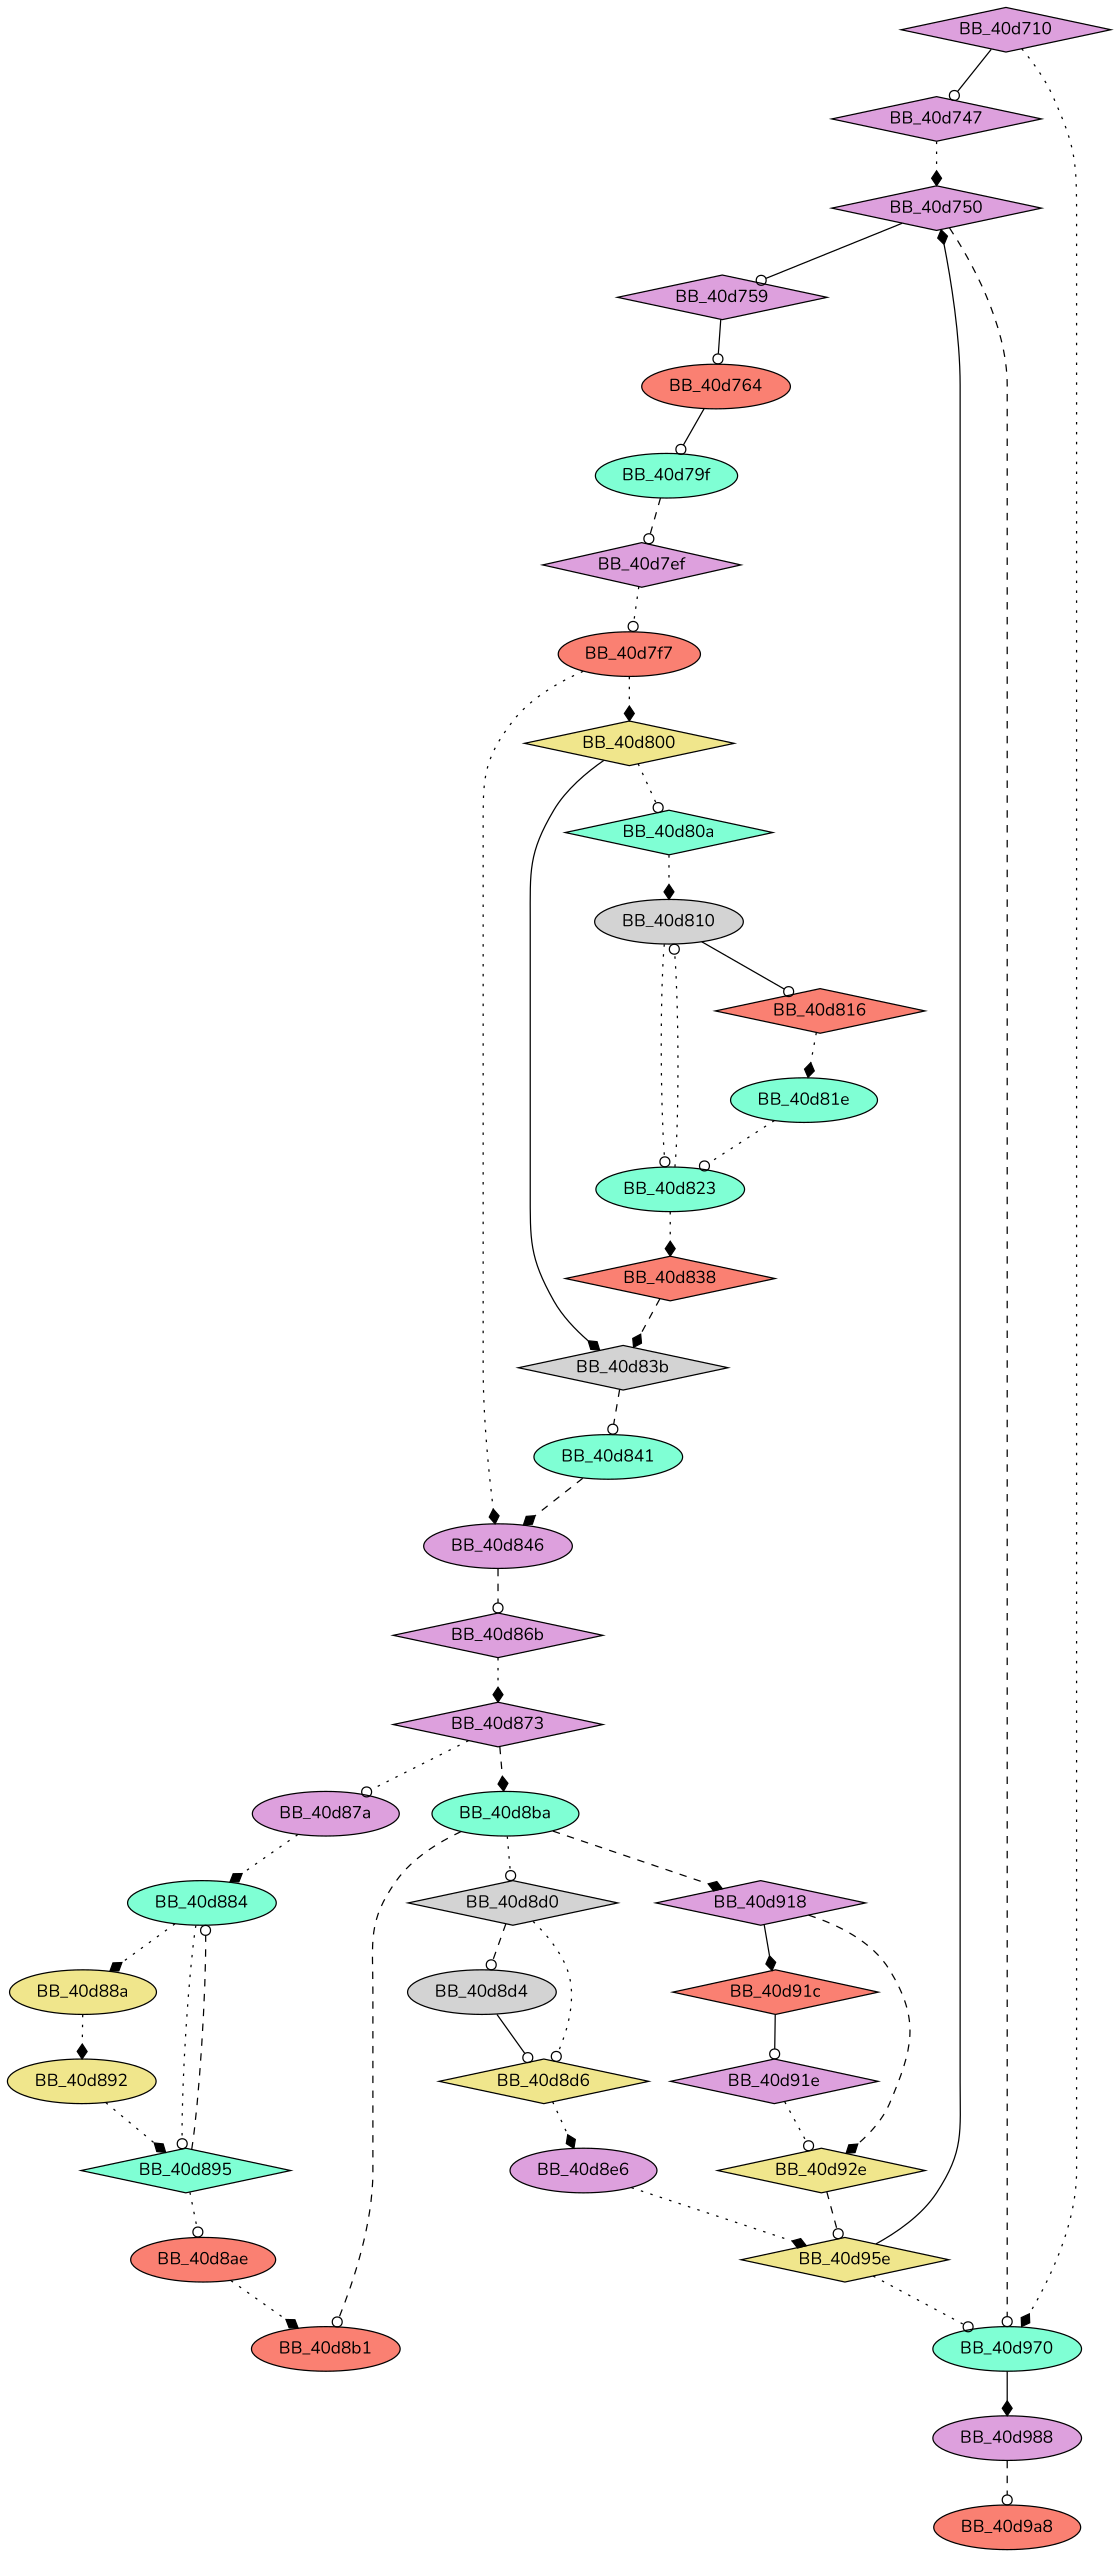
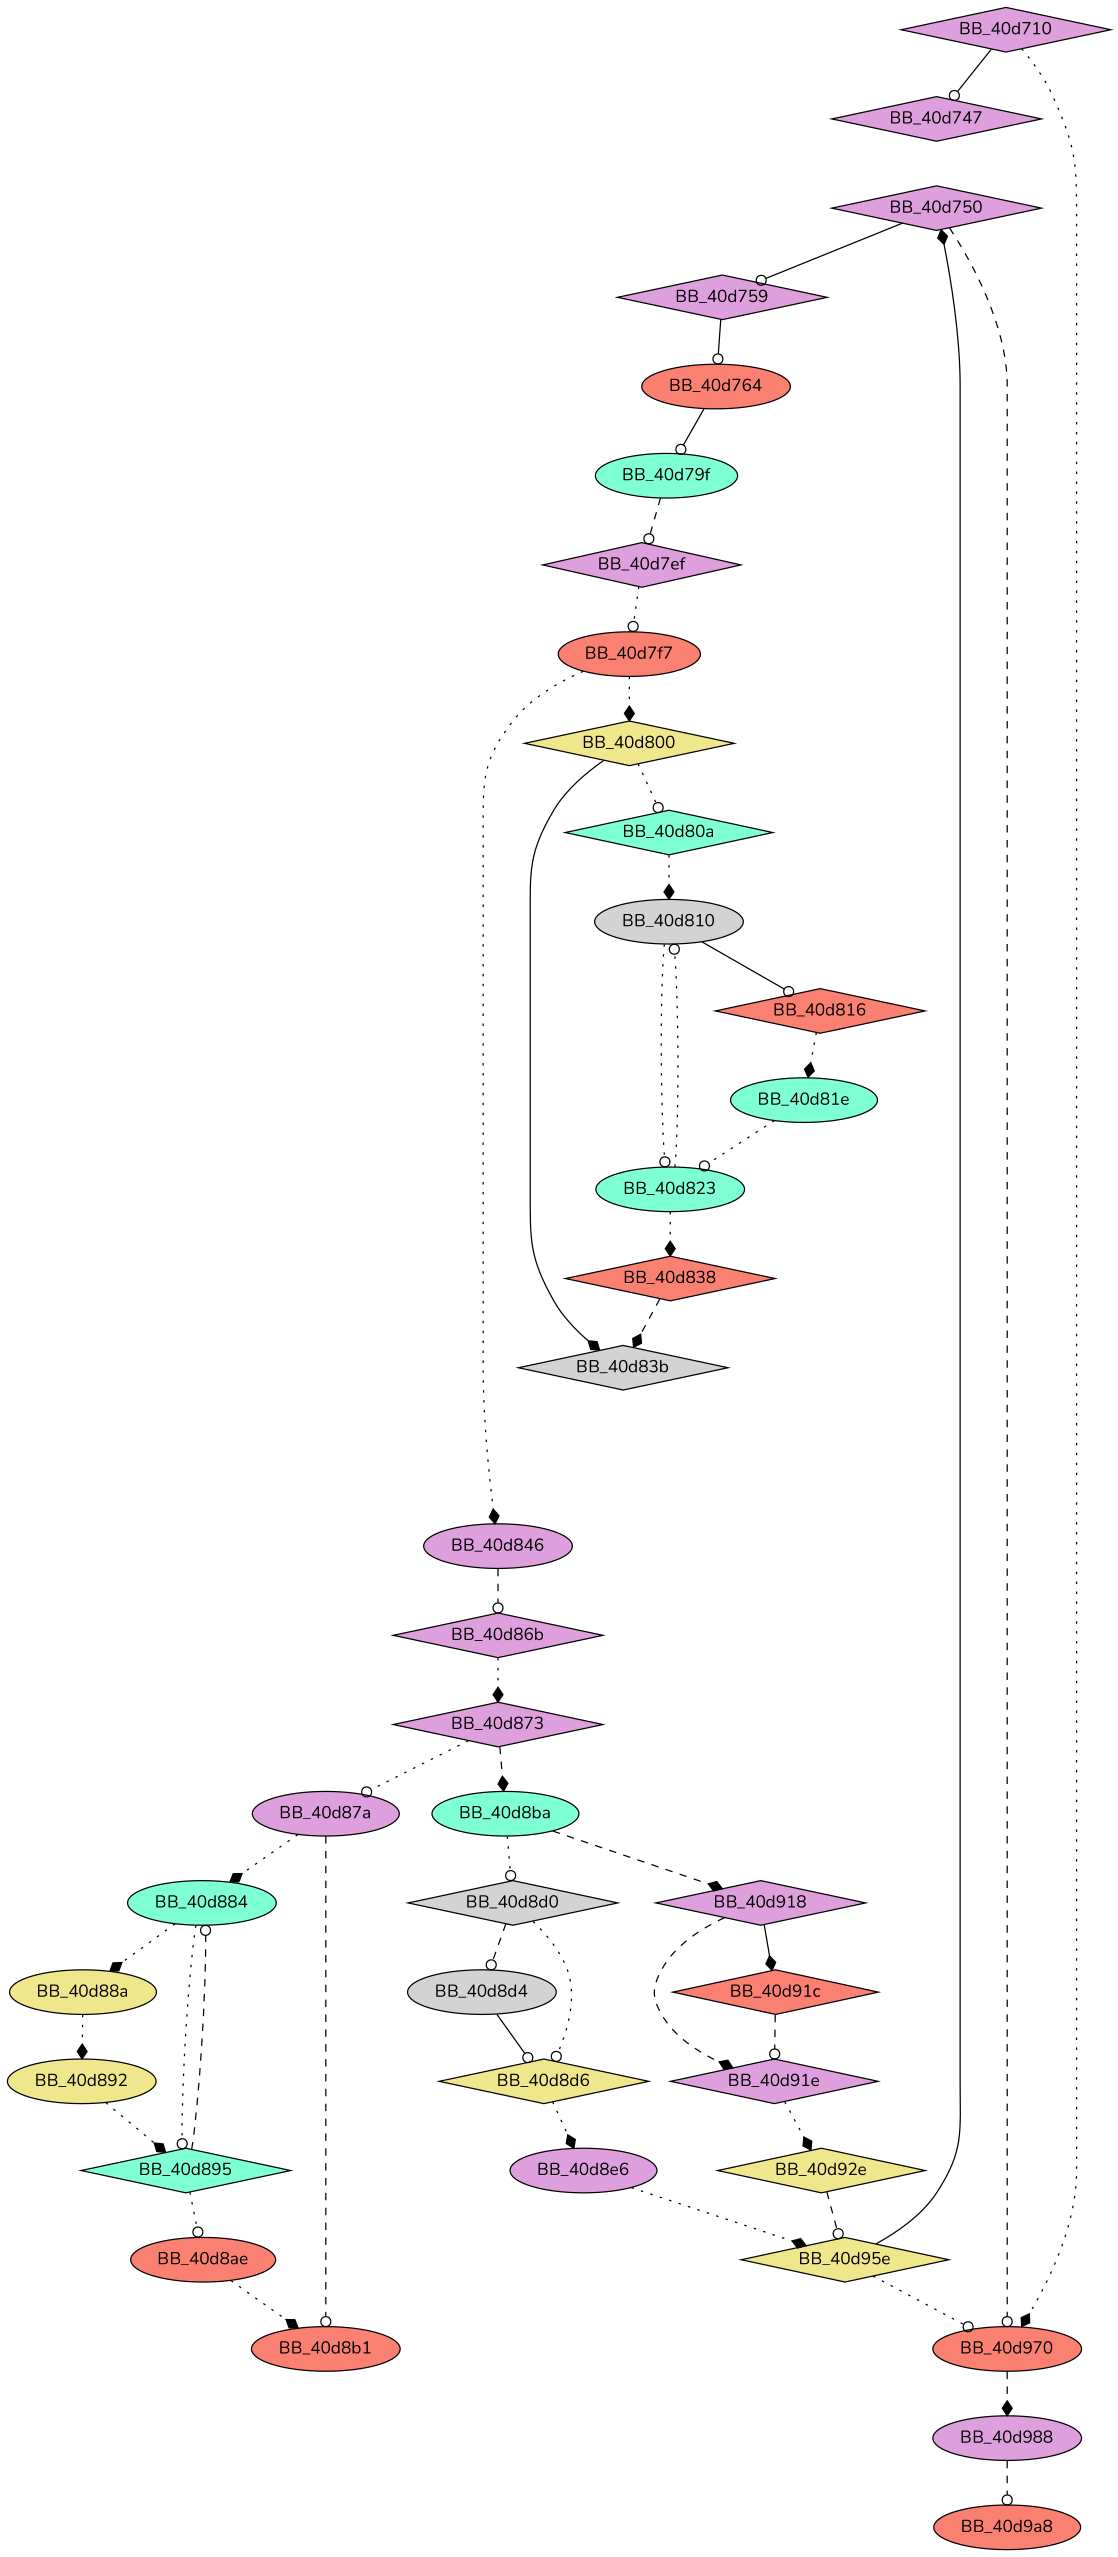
edge "BB_40d747" -> "BB_40d750": removed
node "BB_40d841": removed
edge "BB_40d918" -> "BB_40d92e": now "BB_40d918" -> "BB_40d91e"
edge "BB_40d91c" -> "BB_40d91e": style solid -> dashed
edge "BB_40d8ba" -> "BB_40d8b1": now "BB_40d87a" -> "BB_40d8b1"
edge "BB_40d91e" -> "BB_40d92e": arrowhead odot -> diamond
node "BB_40d970": fillcolor aquamarine -> salmon
edge "BB_40d970" -> "BB_40d988": style solid -> dashed
